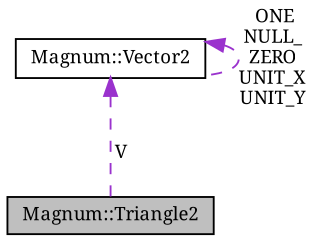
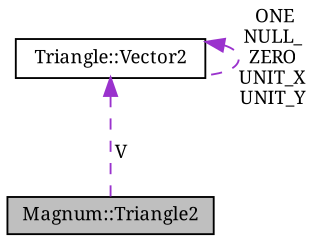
node "Magnum::Vector2": label "Magnum::Vector2" -> "Triangle::Vector2"
